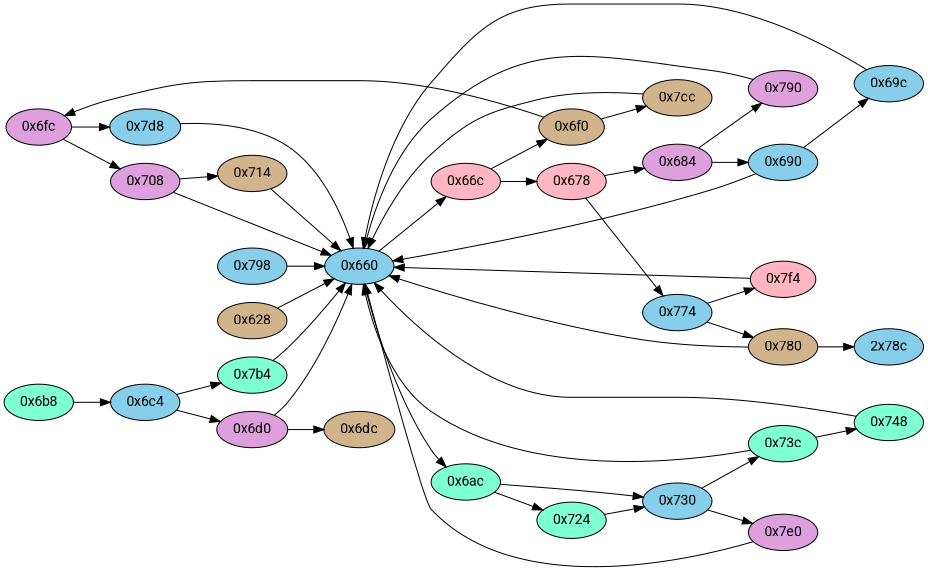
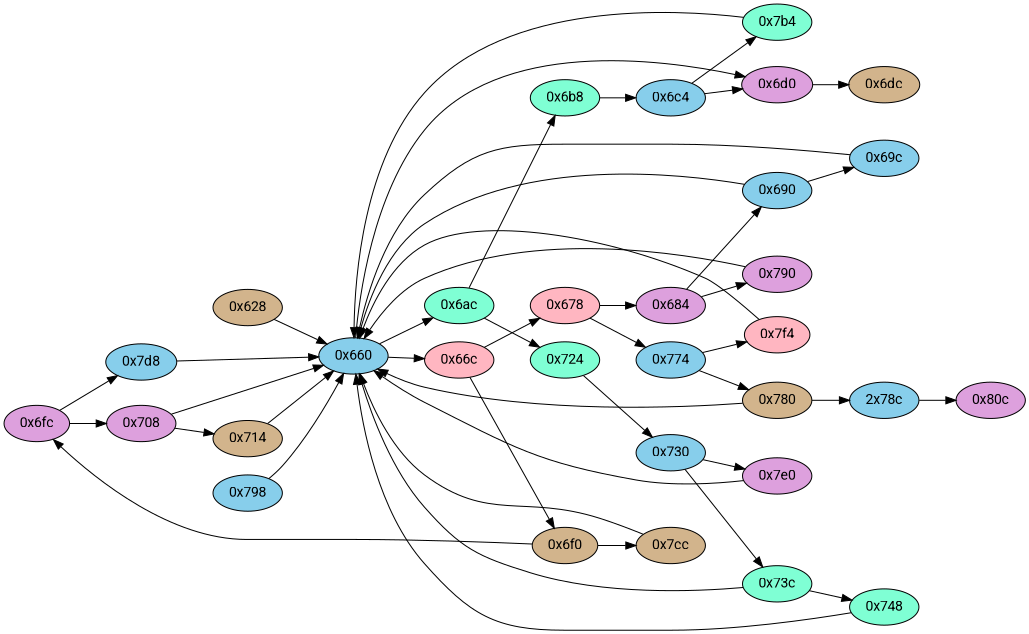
edge "0x6d0" -> "0x660": reversed
node "0x80c": added
edge "0x6ac" -> "0x730": now "0x6ac" -> "0x6b8"
